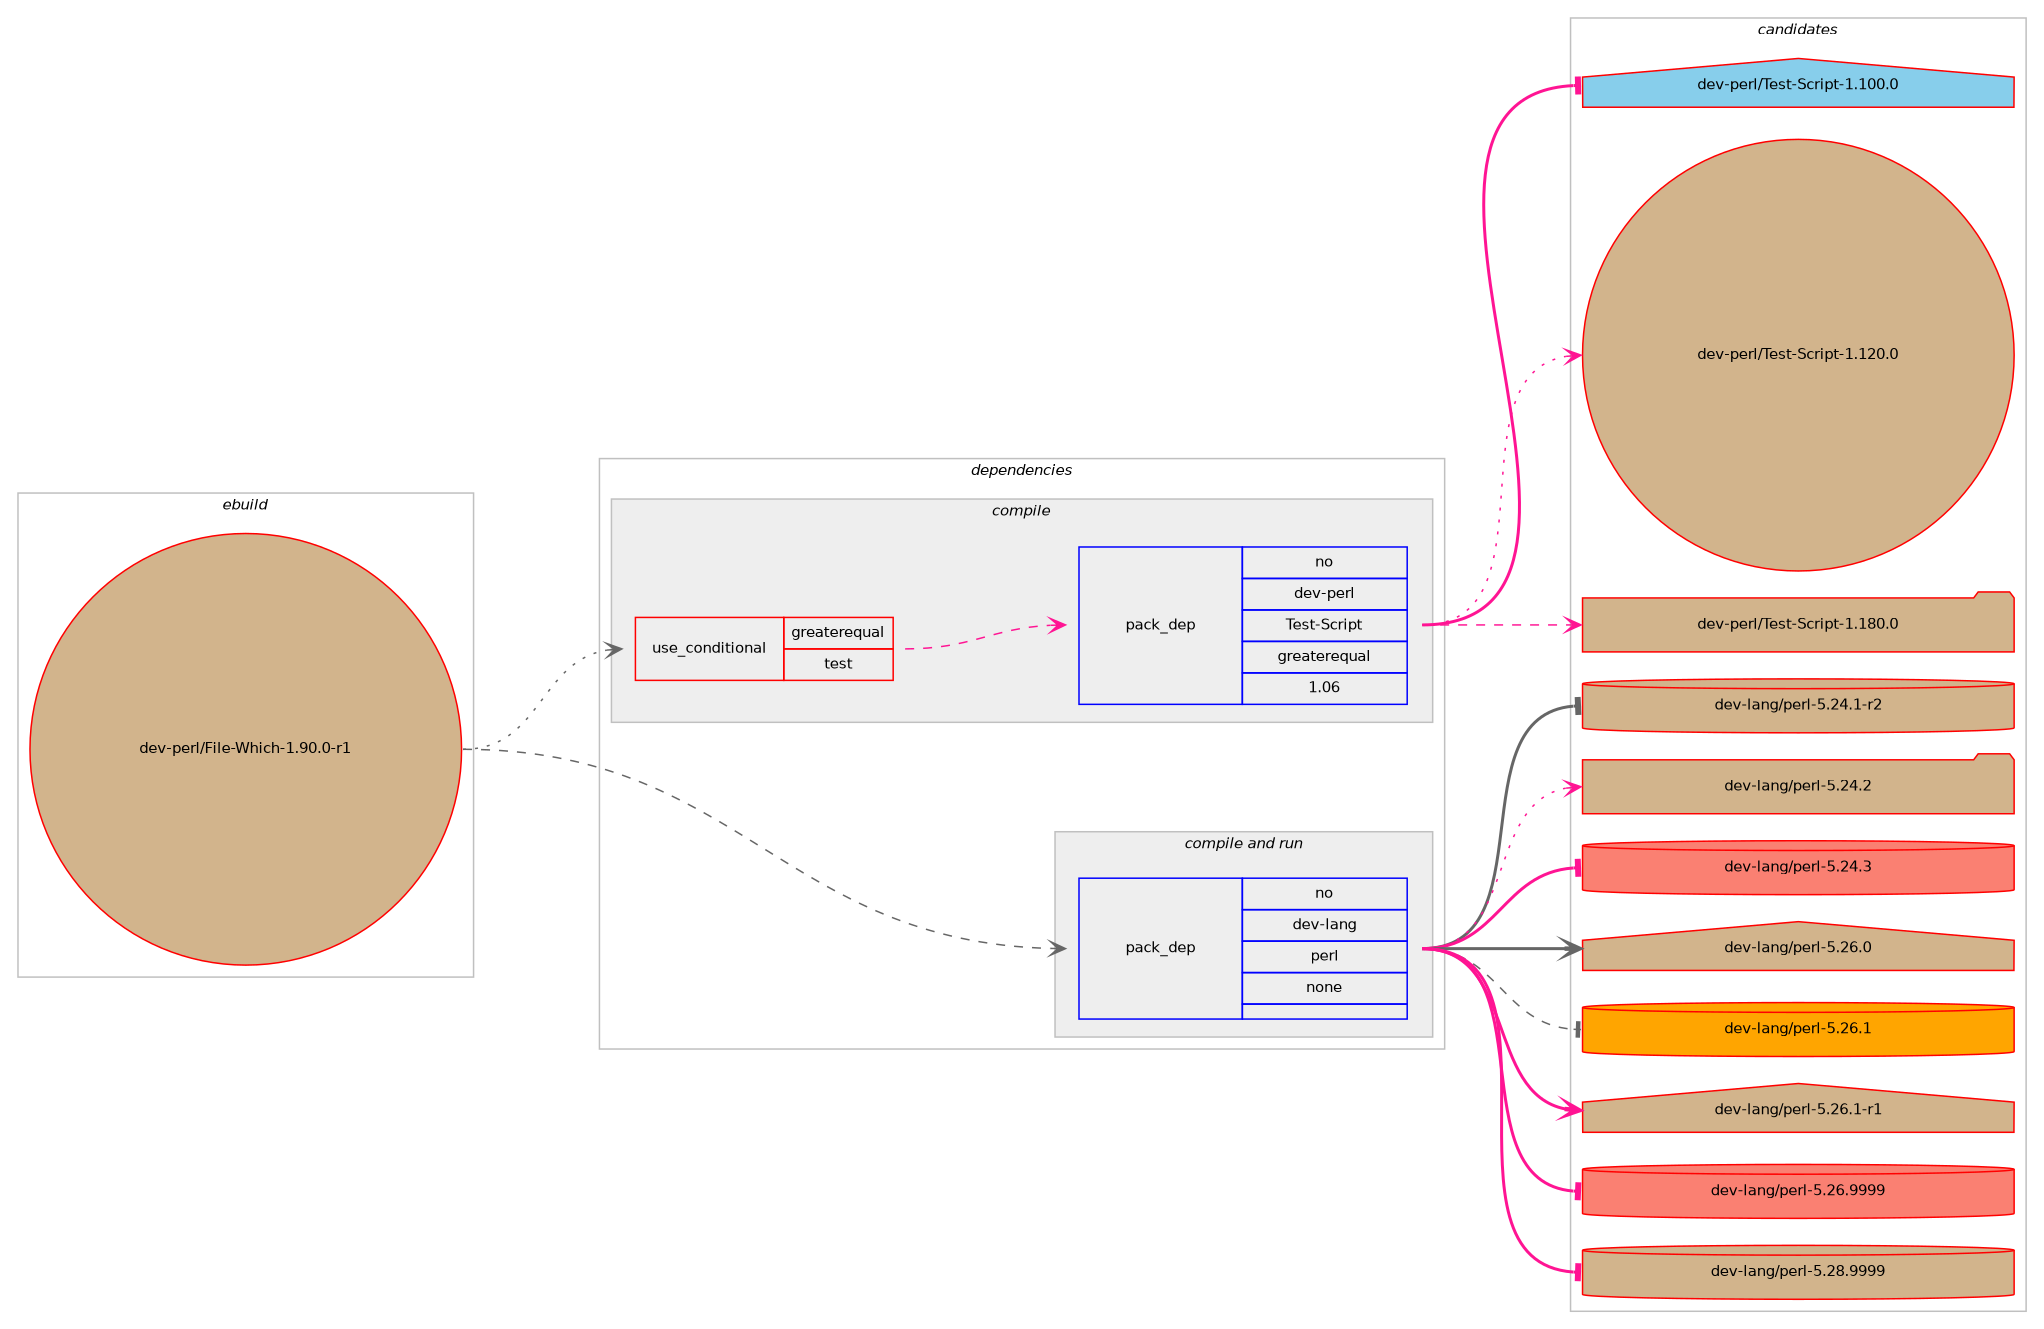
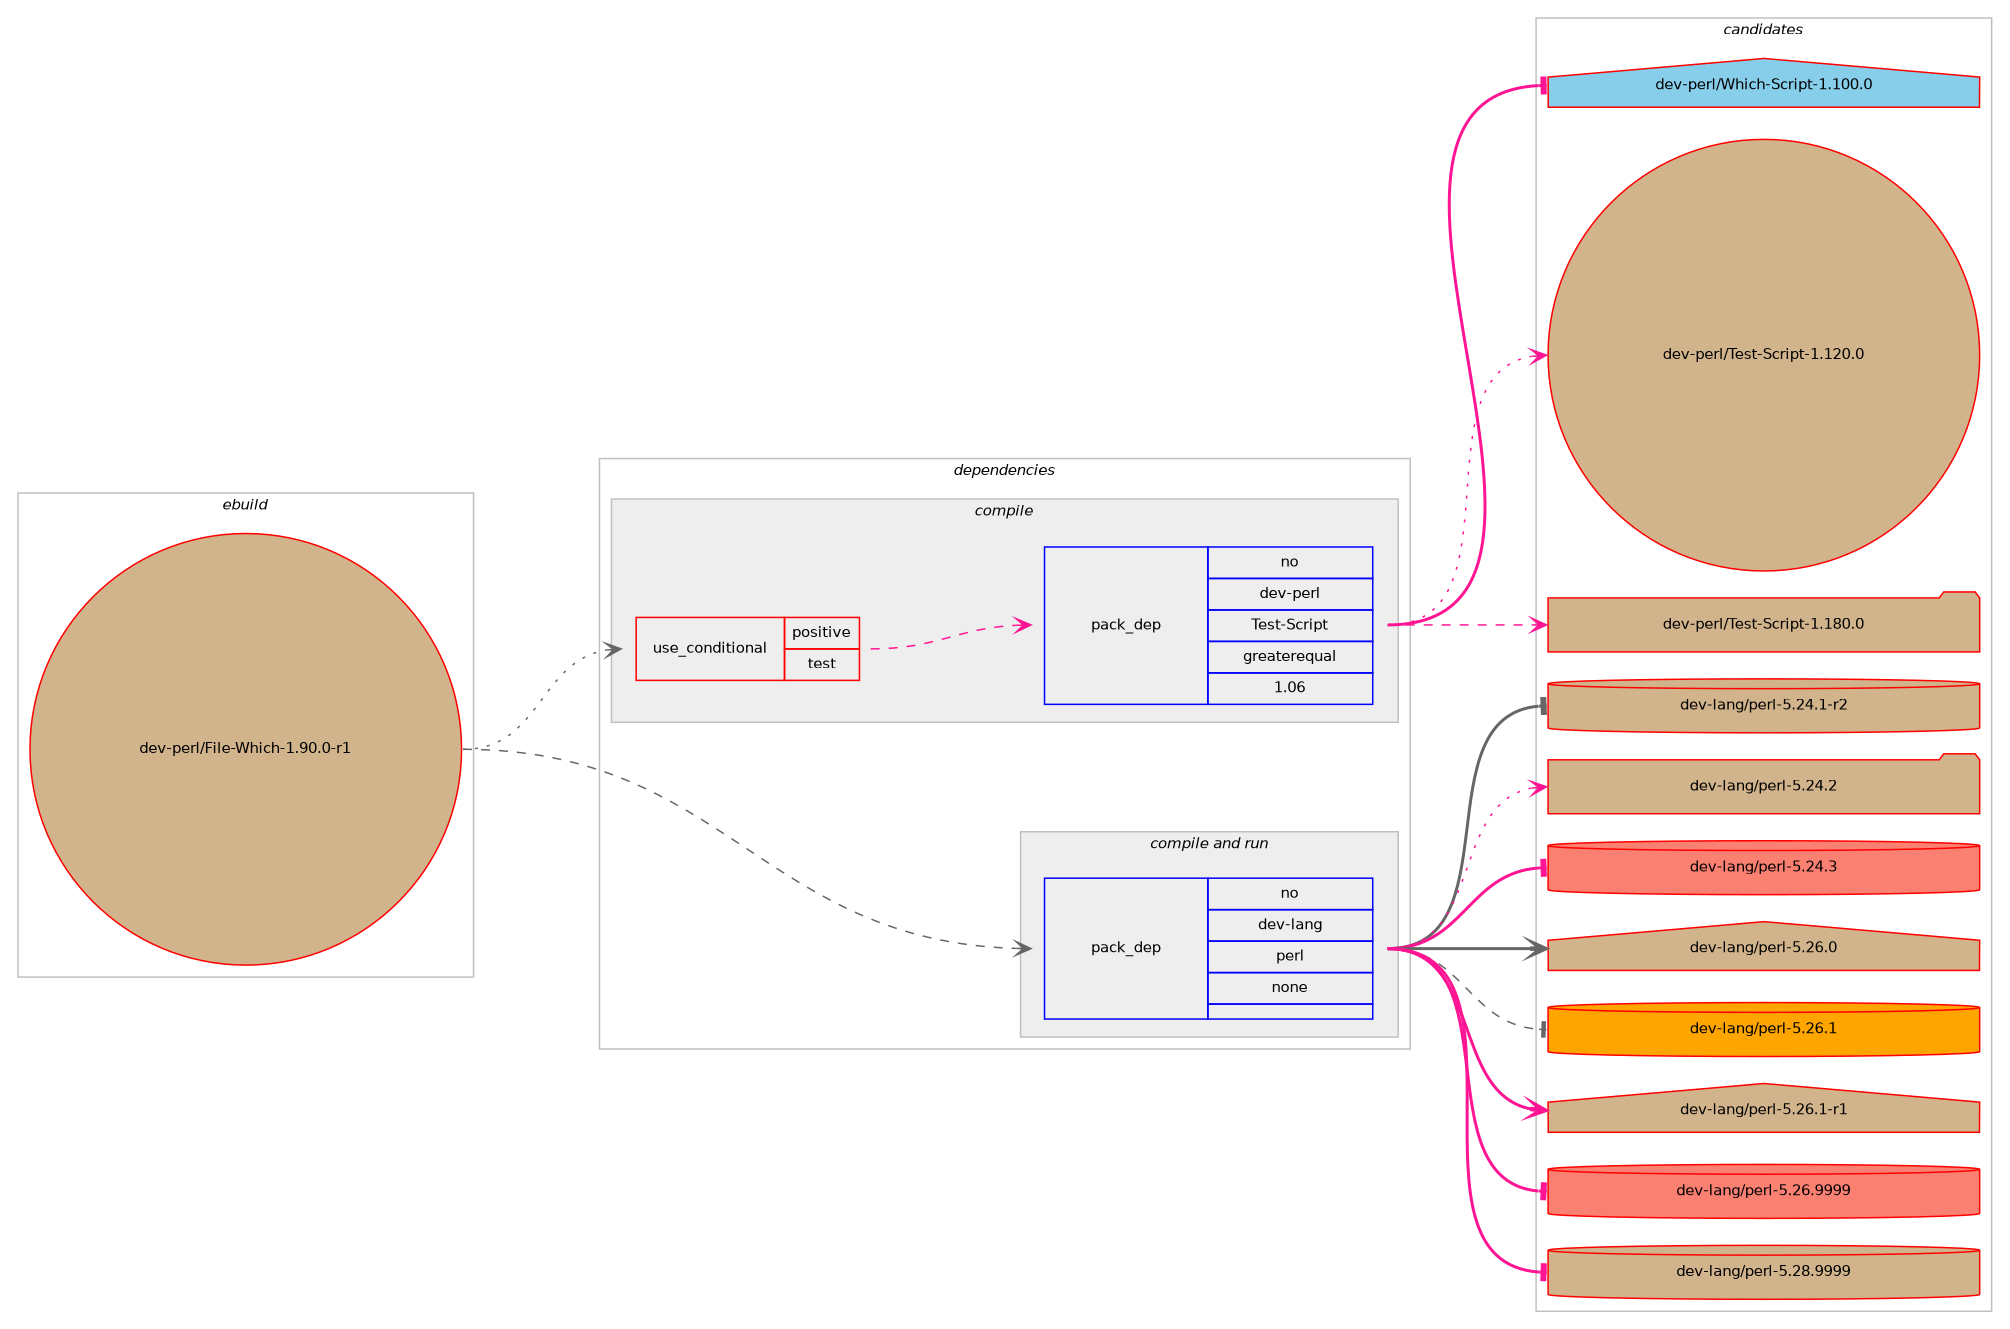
node "dev-perl/Test-Script-1.100.0": label "dev-perl/Test-Script-1.100.0" -> "dev-perl/Which-Script-1.100.0"
node "use_conditional": text "greaterequal" -> "positive"
